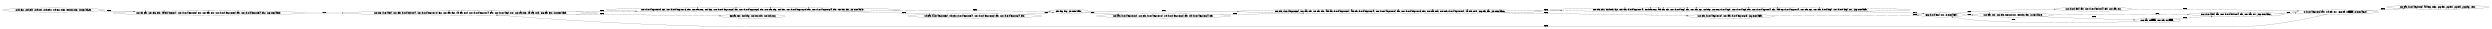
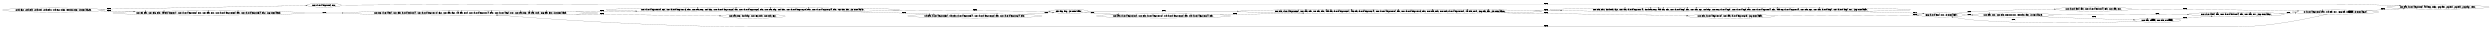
node "'mov dword [esp+0xc], 0x0',": added
node "'ecx eax, ecx', 'imul ebp', 'mov ecx, edx', 'mov edx, ecx',": label "'ecx eax, ecx', 'imul ebp', 'mov ecx, edx', 'mov edx, ecx'," -> "'mov eax, ecx', 'imul ebp', 'mov ecx, edx', 'mov edx, ecx',"
node "'mov eax, 0xffffffff', 'mov edx, 0x7fffffff',": label "'mov eax, 0xffffffff', 'mov edx, 0x7fffffff'," -> "'mov eax, 0fffffff', 'mov edx, 0x7fffffff',"
